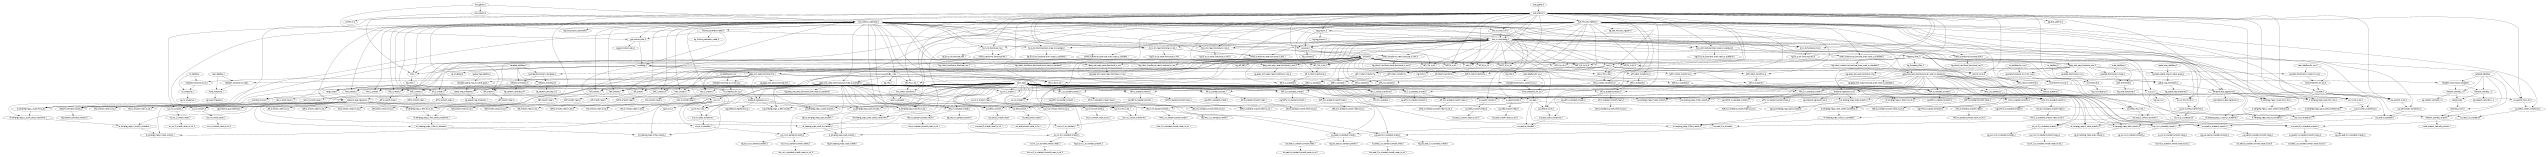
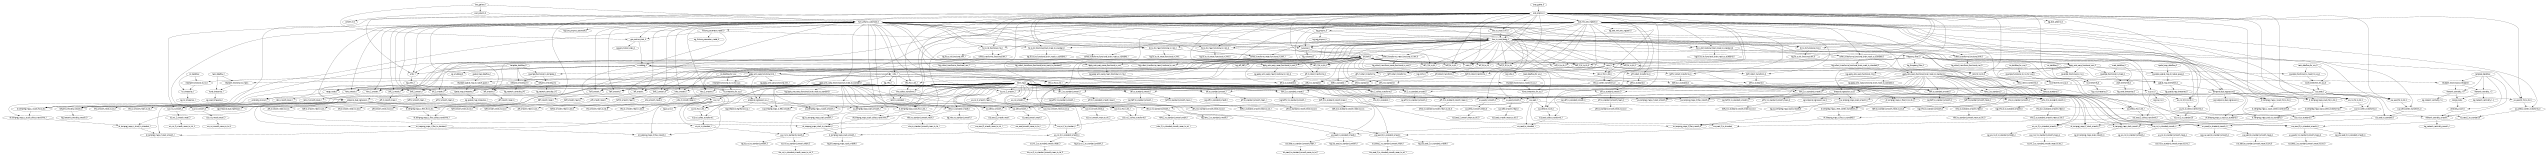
node "node_network_centrality_smooth_1": label "node_network_centrality_smooth_1" -> "log_network_centrality_smooth_1"
